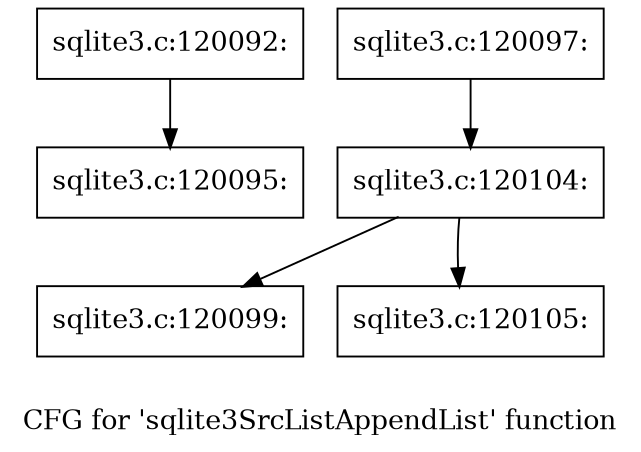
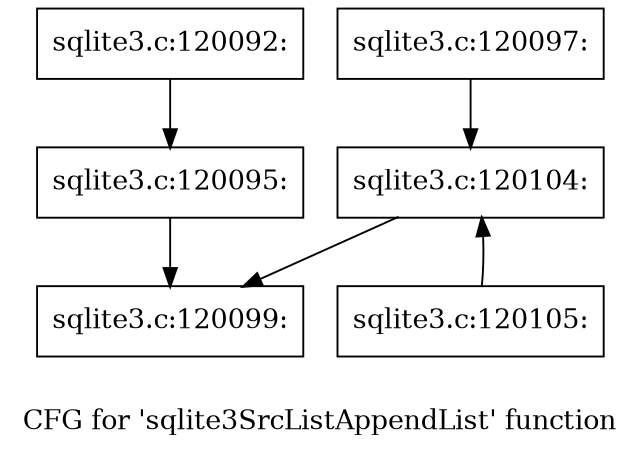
edge "sqlite3.c:120095:" -> "sqlite3.c:120099:": added
edge "sqlite3.c:120104:" -> "sqlite3.c:120105:": reversed
